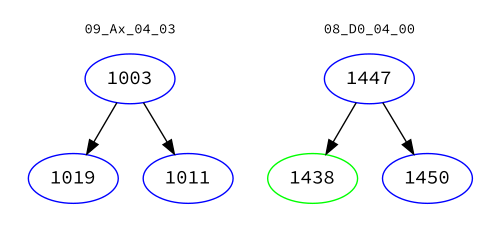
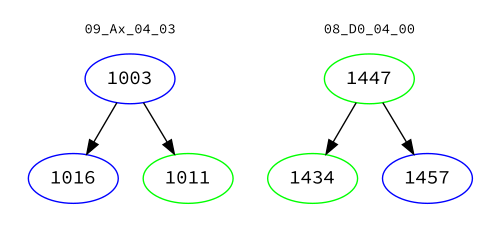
node "1447": color blue -> green
node "1019": label "1019" -> "1016"
node "1011": color blue -> green
node "1438": label "1438" -> "1434"
node "1450": label "1450" -> "1457"
